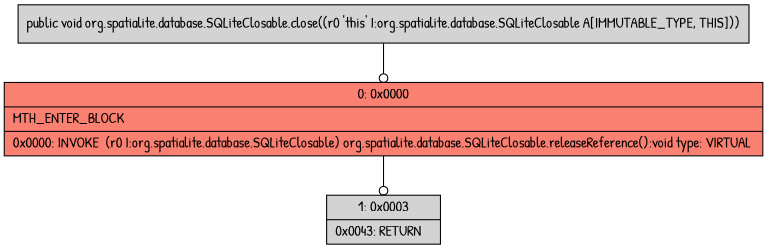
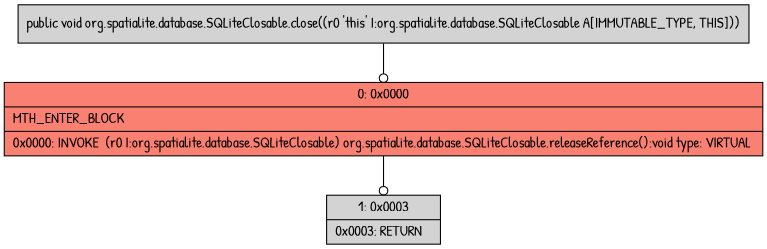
node "1: 0x0003": text "0x0043: RETURN" -> "0x0003: RETURN"
